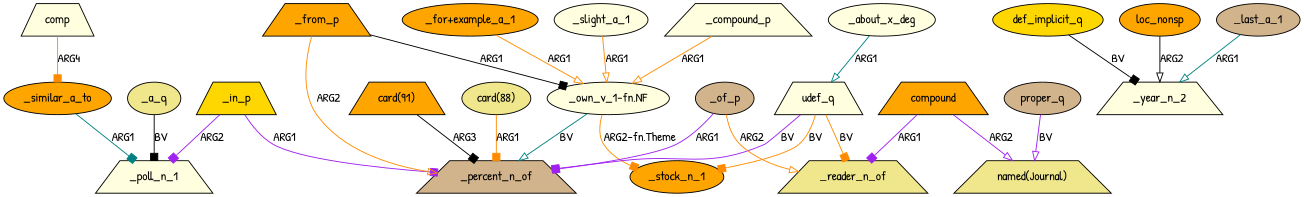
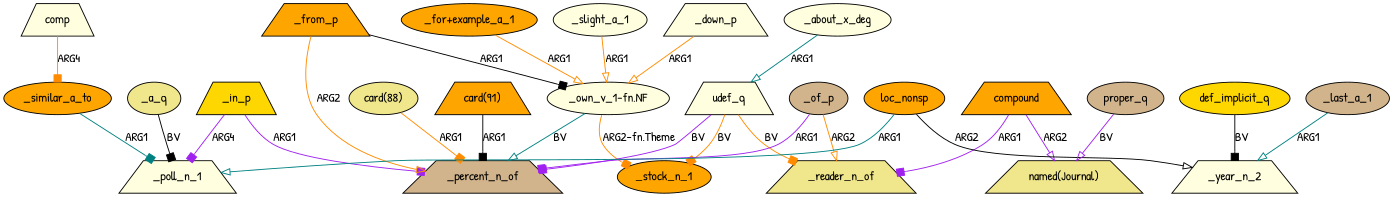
node "_compound_p": label "_compound_p" -> "_down_p"
edge "_in_p" -> "_poll_n_1": label "ARG2" -> "ARG4"
edge "card(91)" -> "_percent_n_of": label "ARG3" -> "ARG1"
edge "loc_nonsp" -> "_poll_n_1": added, label "ARG1"
